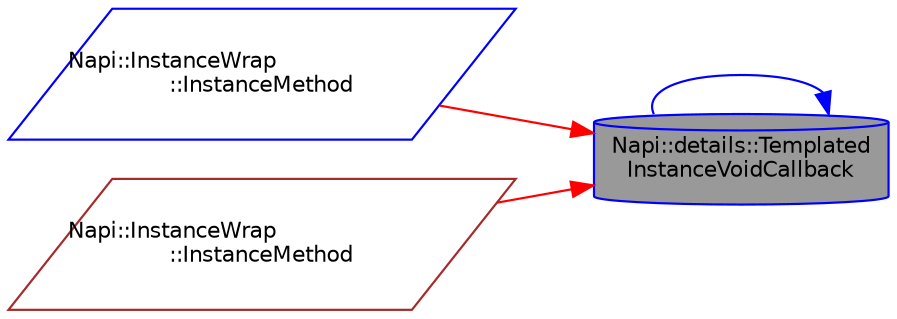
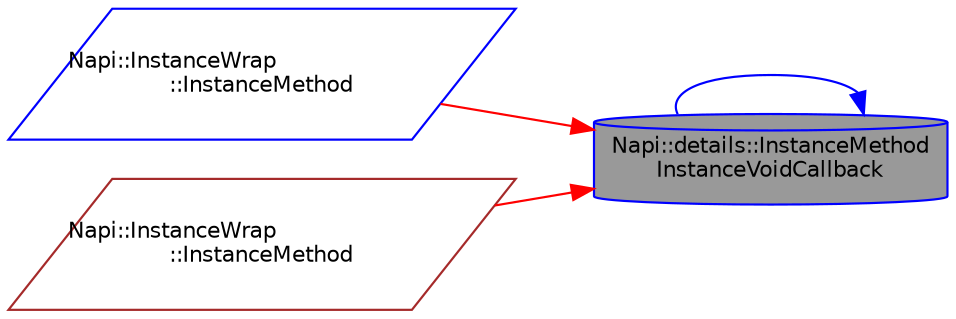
node "Napi::details::Templated InstanceVoidCallback": label "Napi::details::Templated InstanceVoidCallback" -> "Napi::details::InstanceMethod InstanceVoidCallback"
